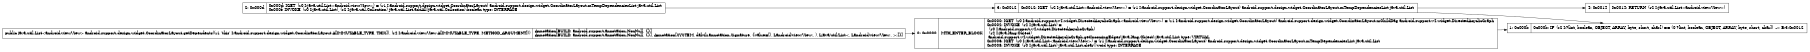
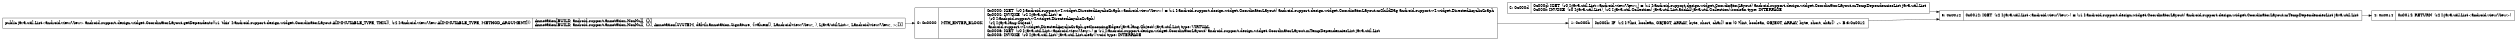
edge "3: 0x0012" -> "1: 0x000b": reversed
